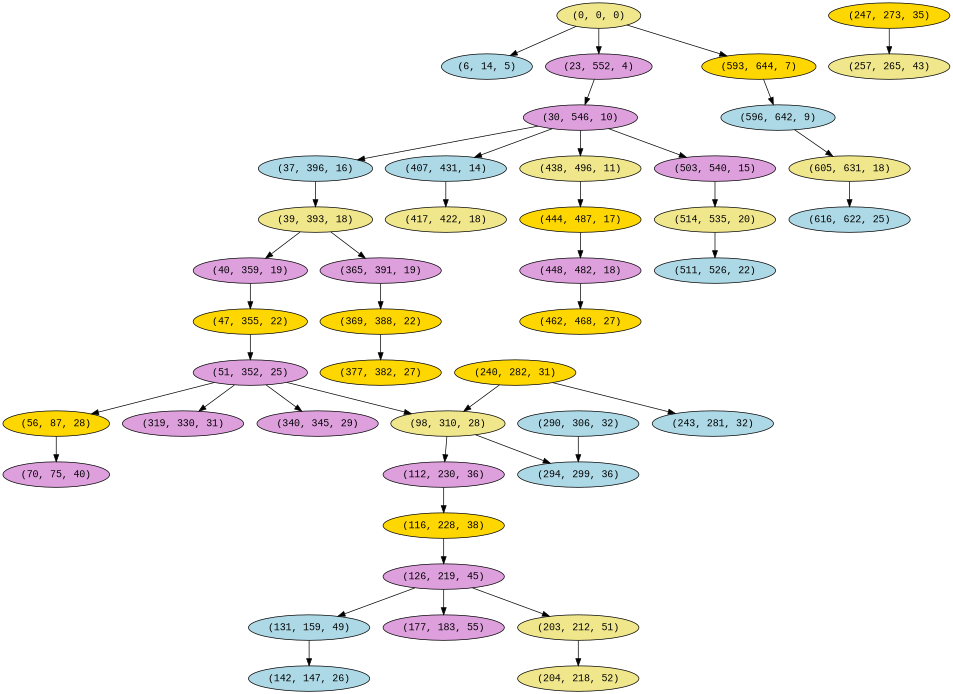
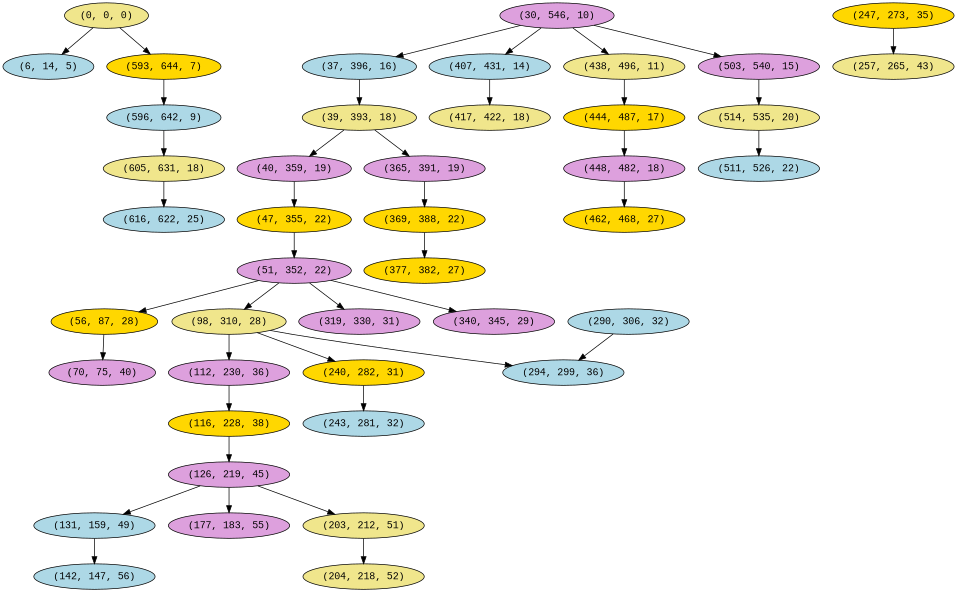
node "(23, 552, 4)": removed
node "(51, 352, 25)": label "(51, 352, 25)" -> "(51, 352, 22)"
edge "(240, 282, 31)" -> "(98, 310, 28)": reversed
node "(142, 147, 26)": label "(142, 147, 26)" -> "(142, 147, 56)"
